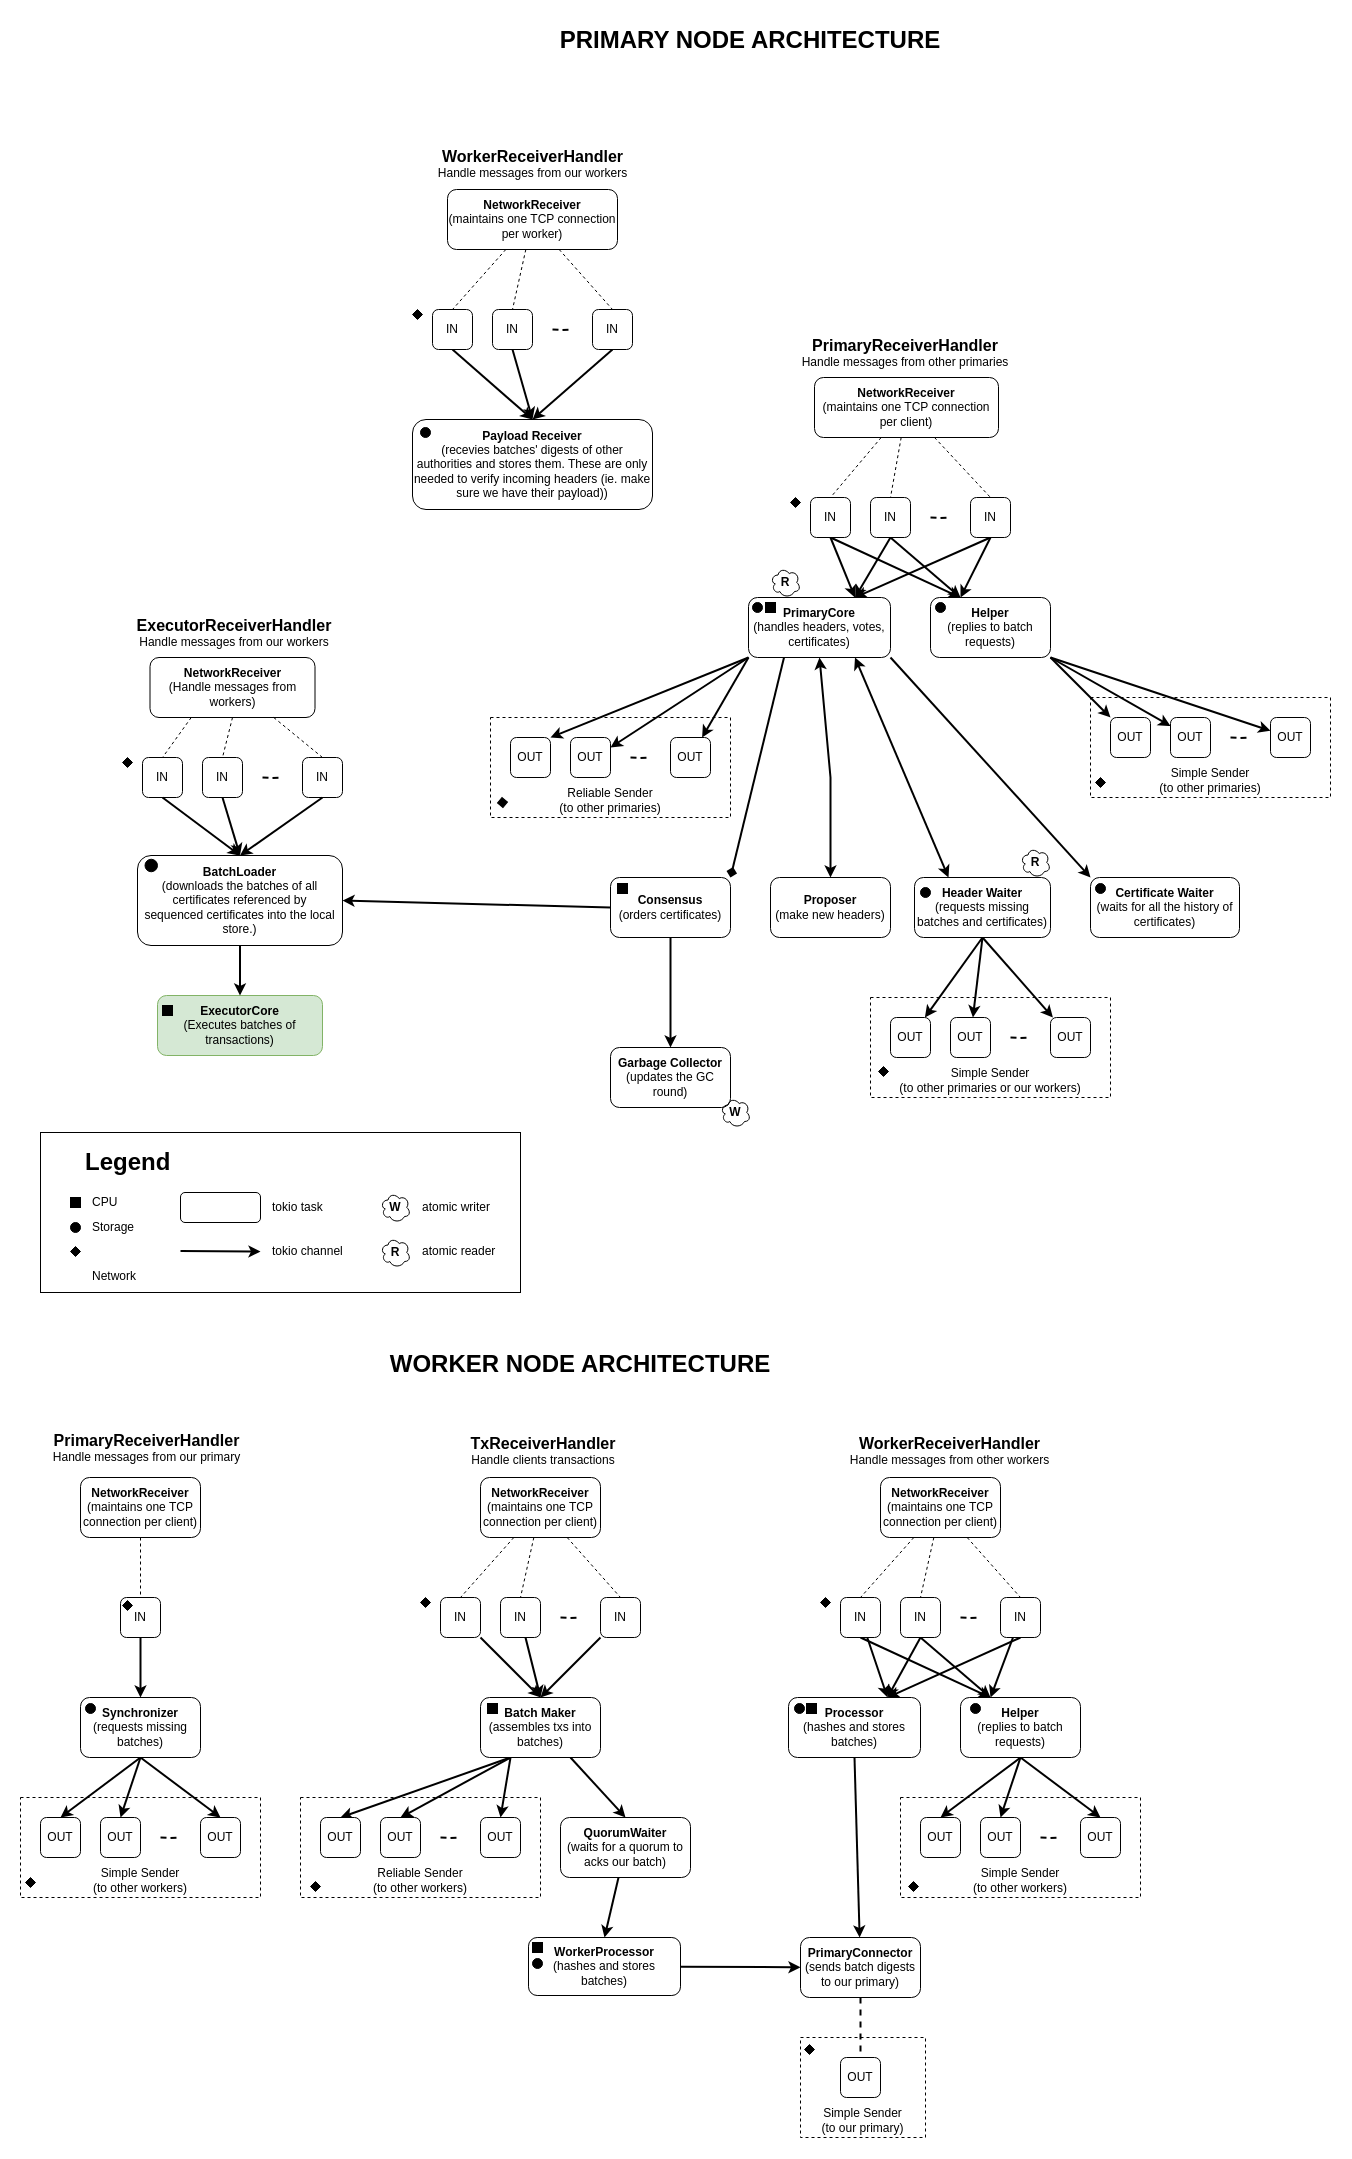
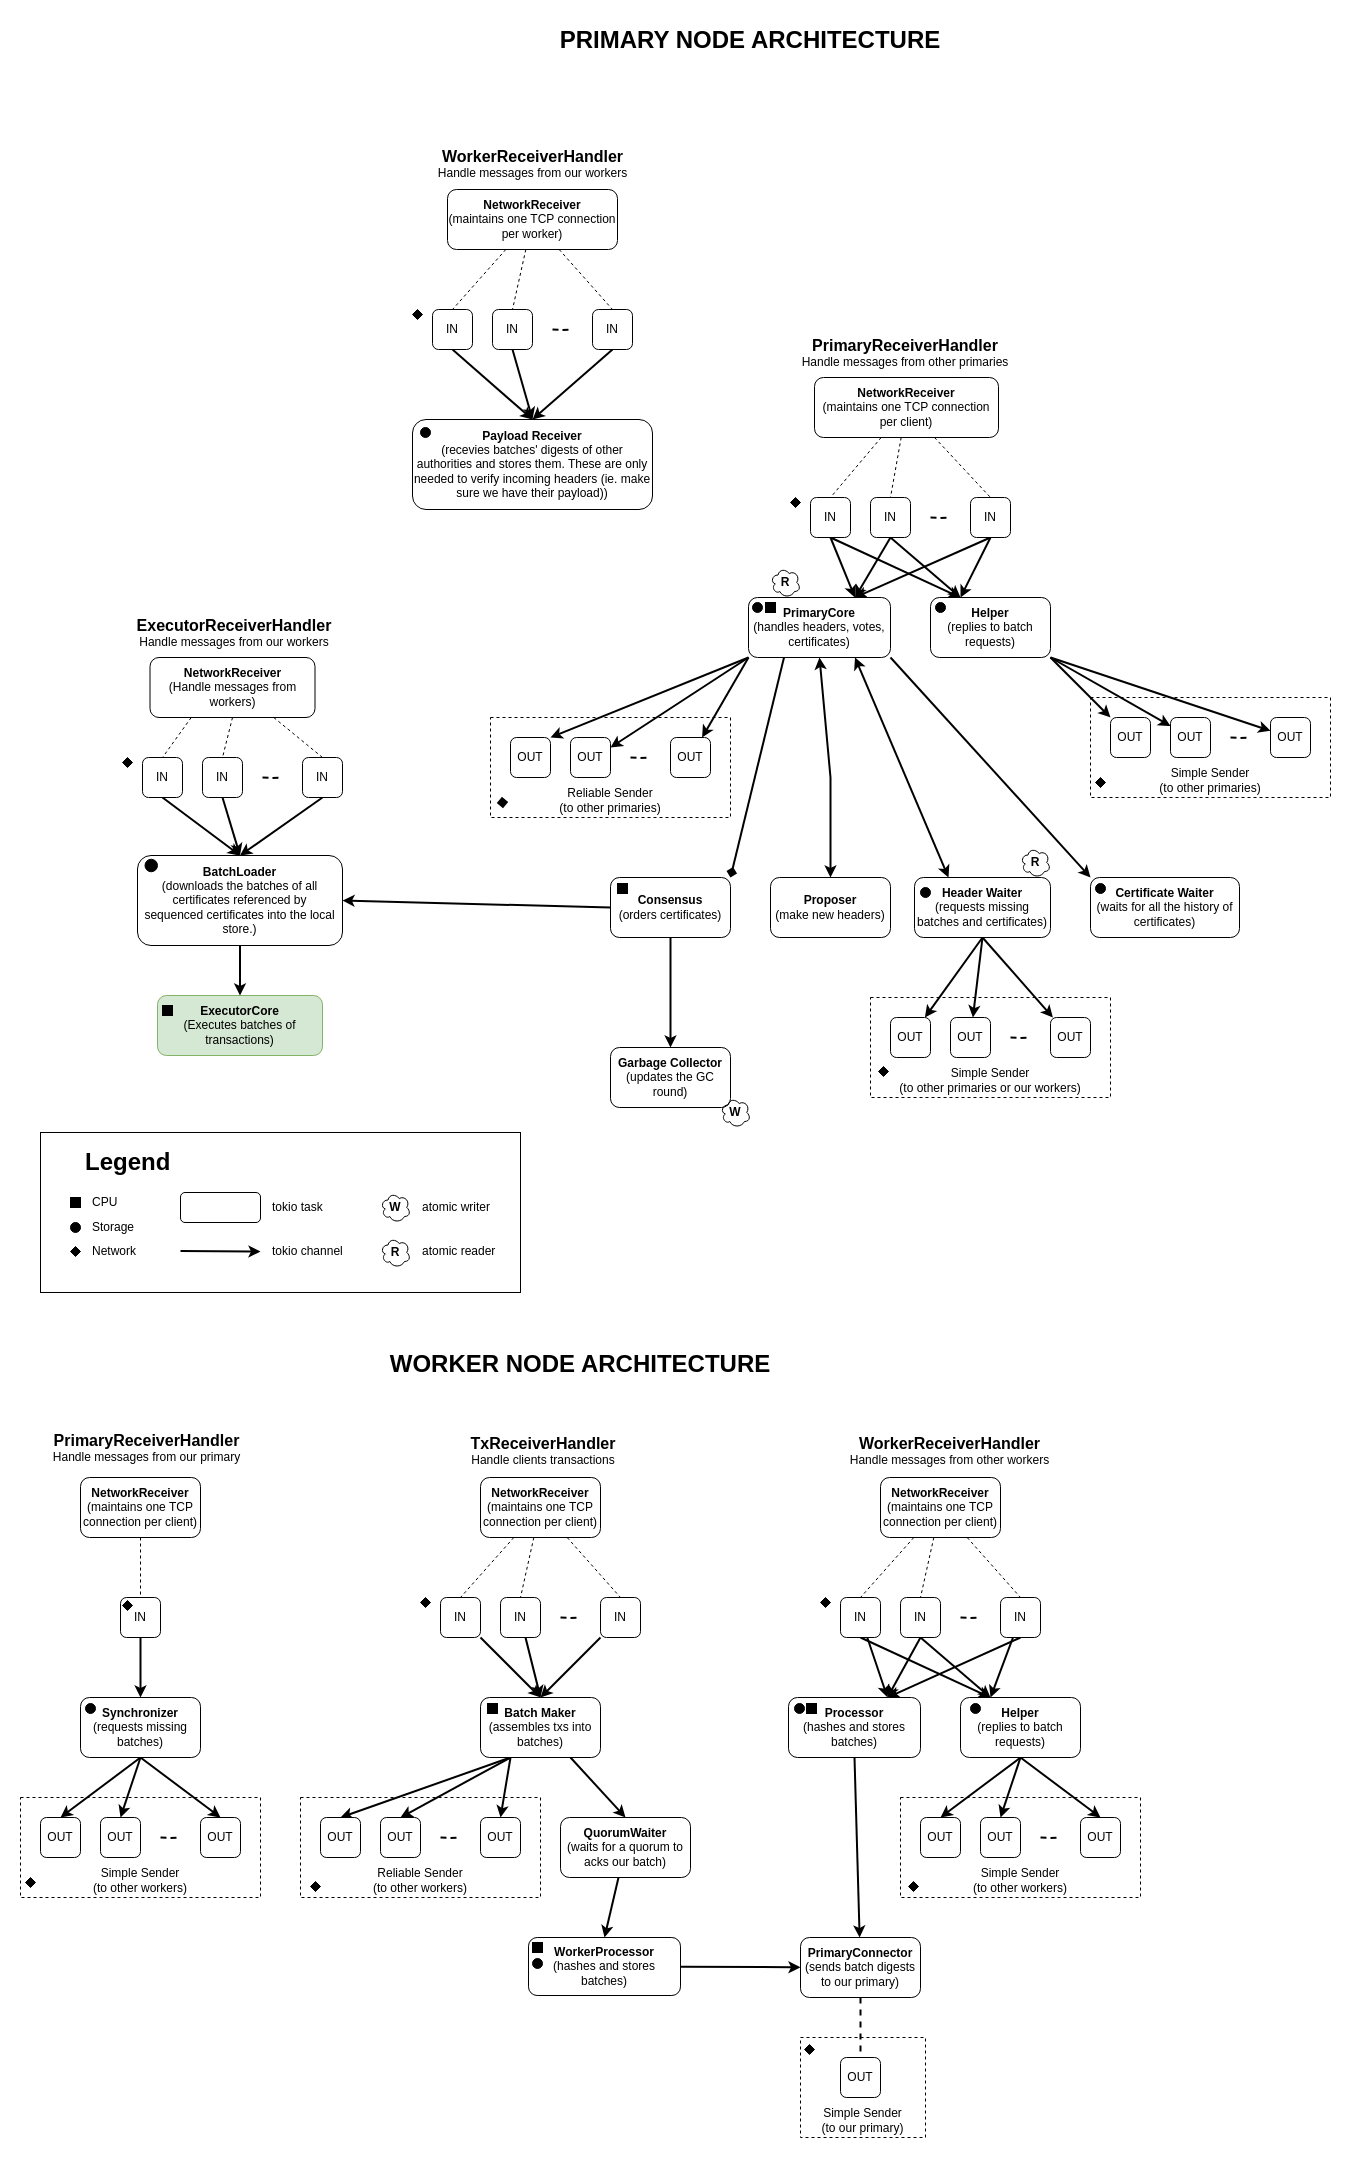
node "Network": moved (141, 1277) -> (141, 1252)
